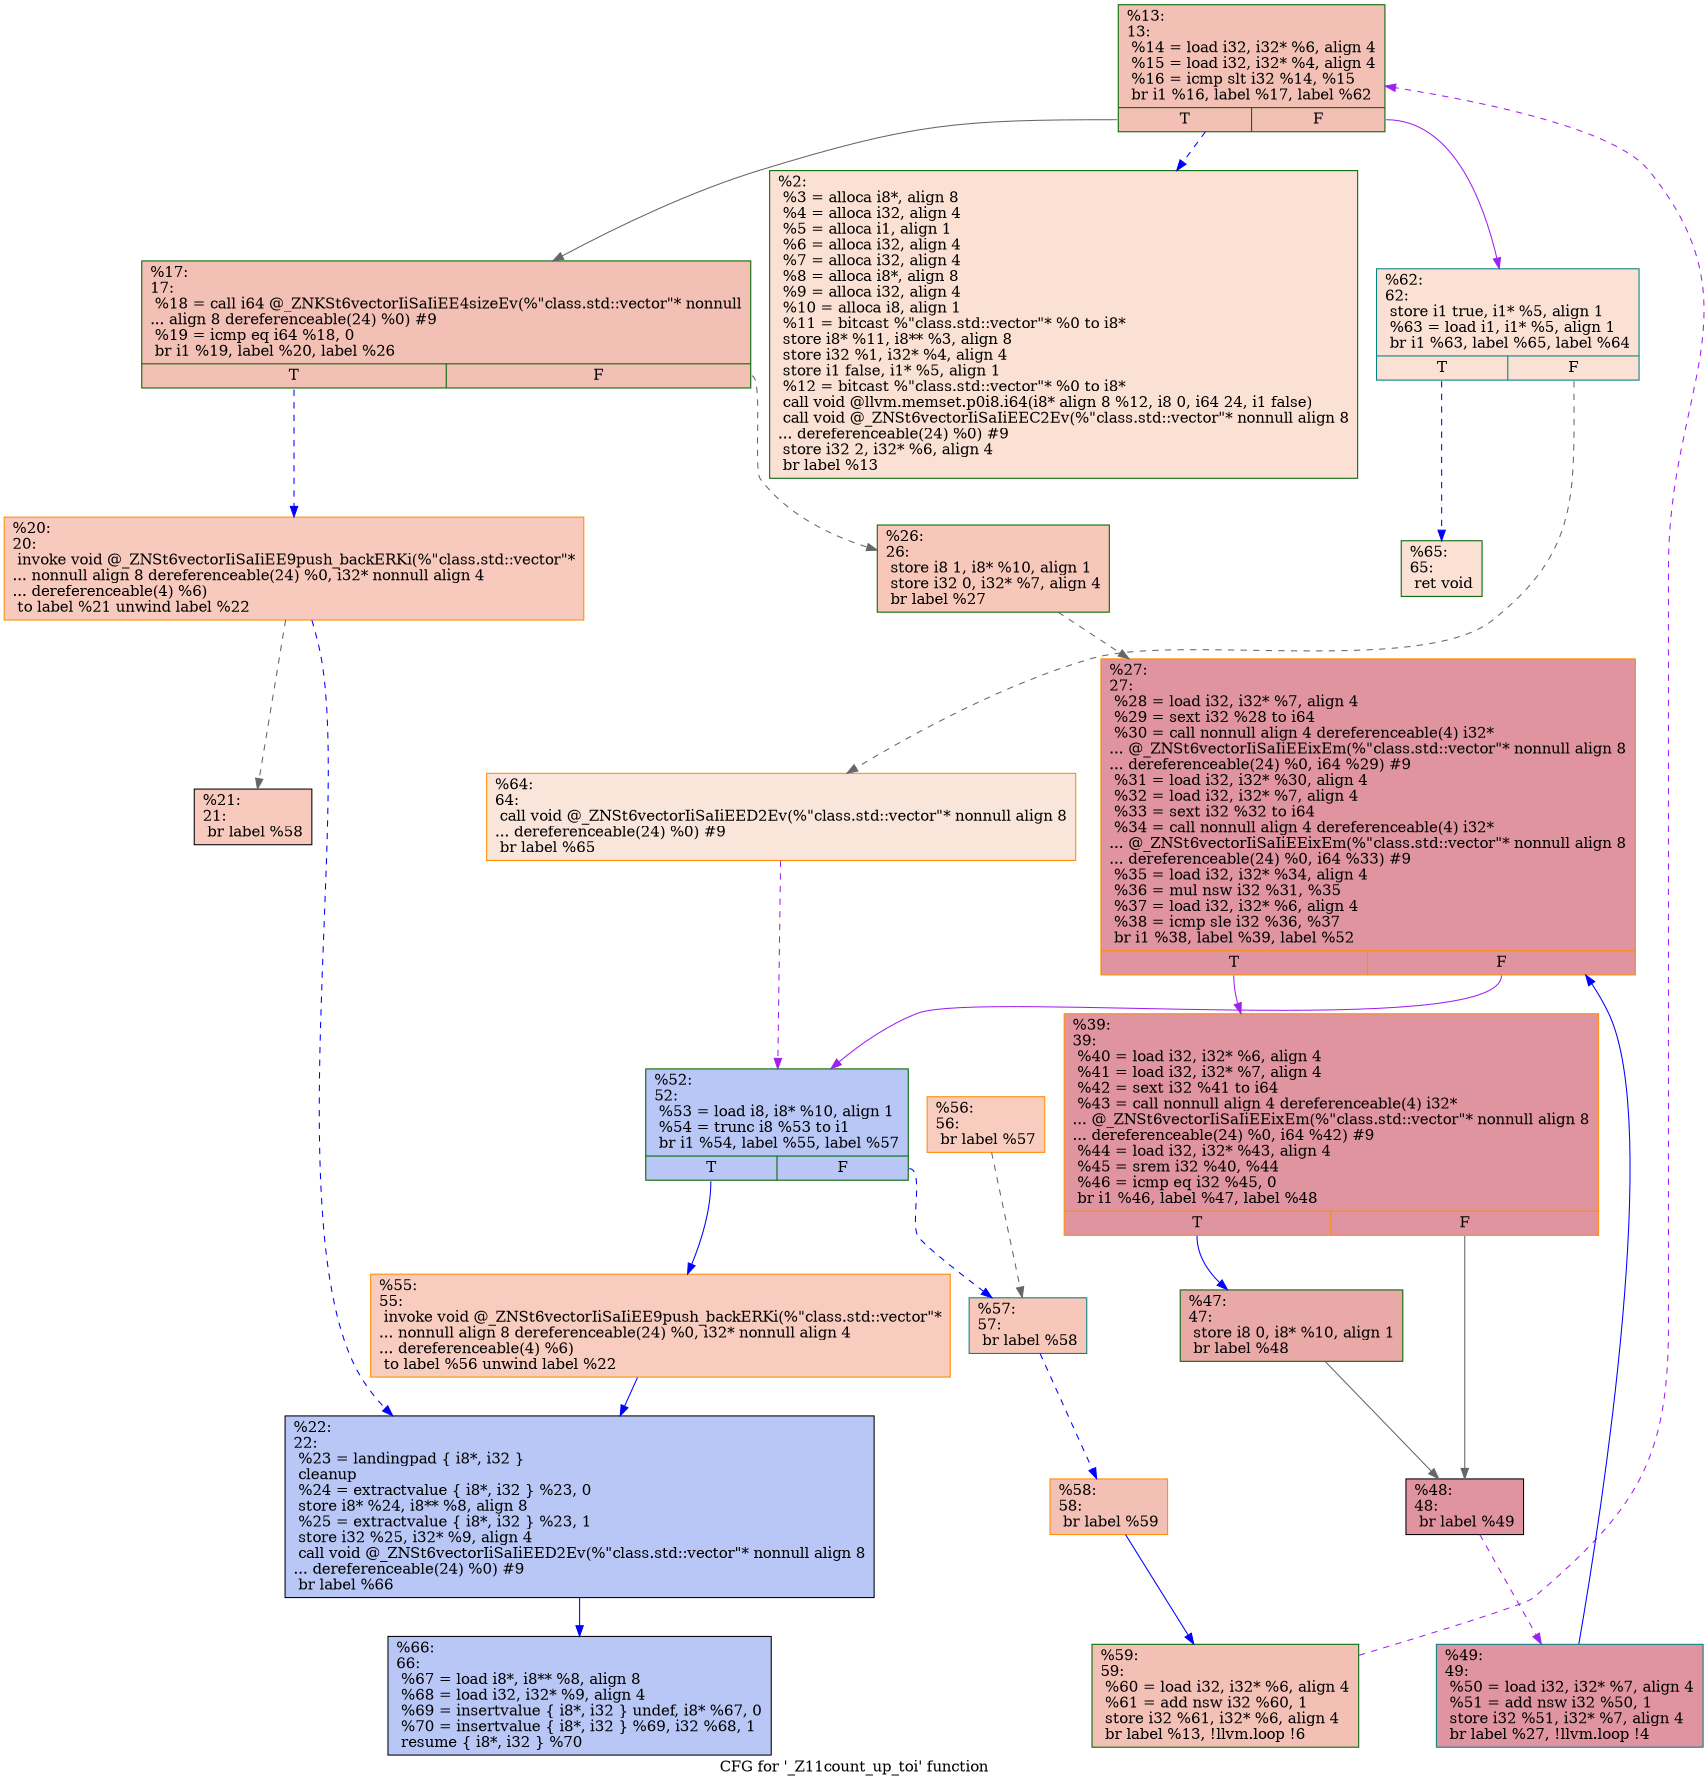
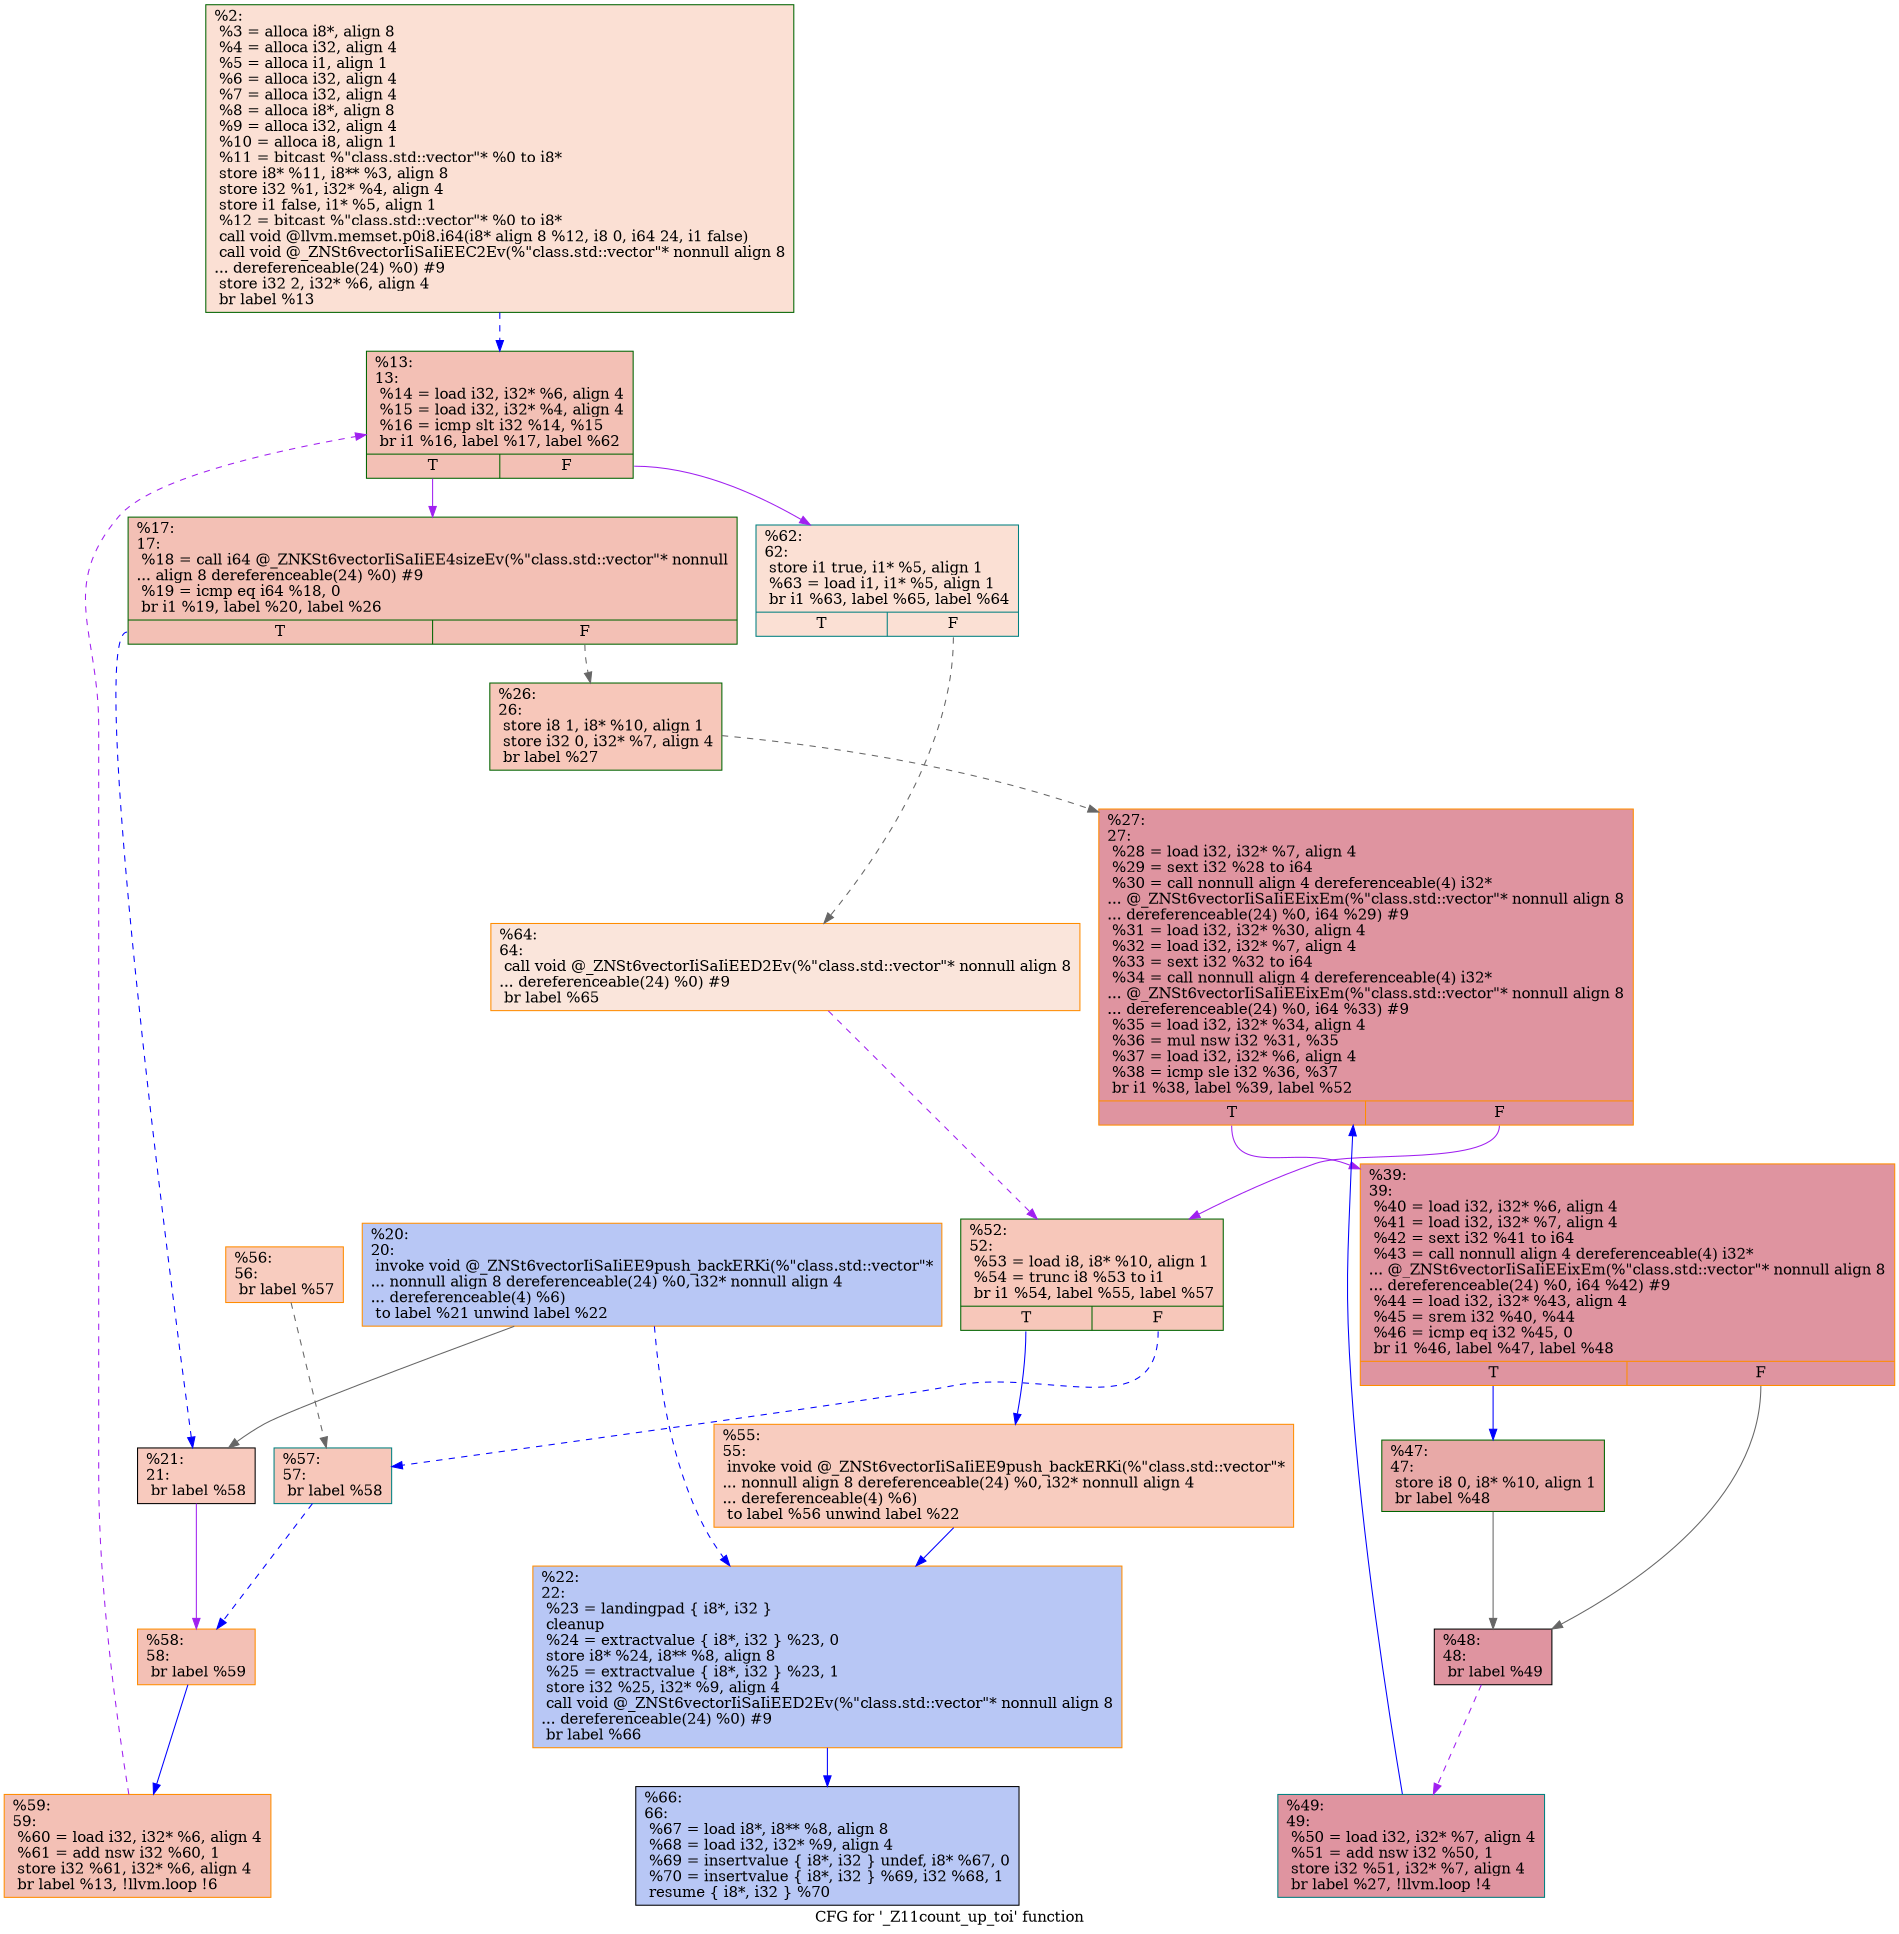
edge "%13:" -> "%2:": reversed
edge "%13:" -> "%17:": color gray40 -> purple
edge "%17:" -> "%20:": now "%17:" -> "%21:"
node "%20:": fillcolor #ef886b70 -> #5f7fe870
node "%65:": removed
edge "%20:" -> "%21:": style dashed -> solid
node "%52:": fillcolor #5f7fe870 -> #ec7f6370
node "%22:": color black -> darkorange
edge "%21:" -> "%58:": added
node "%59:": color darkgreen -> darkorange
